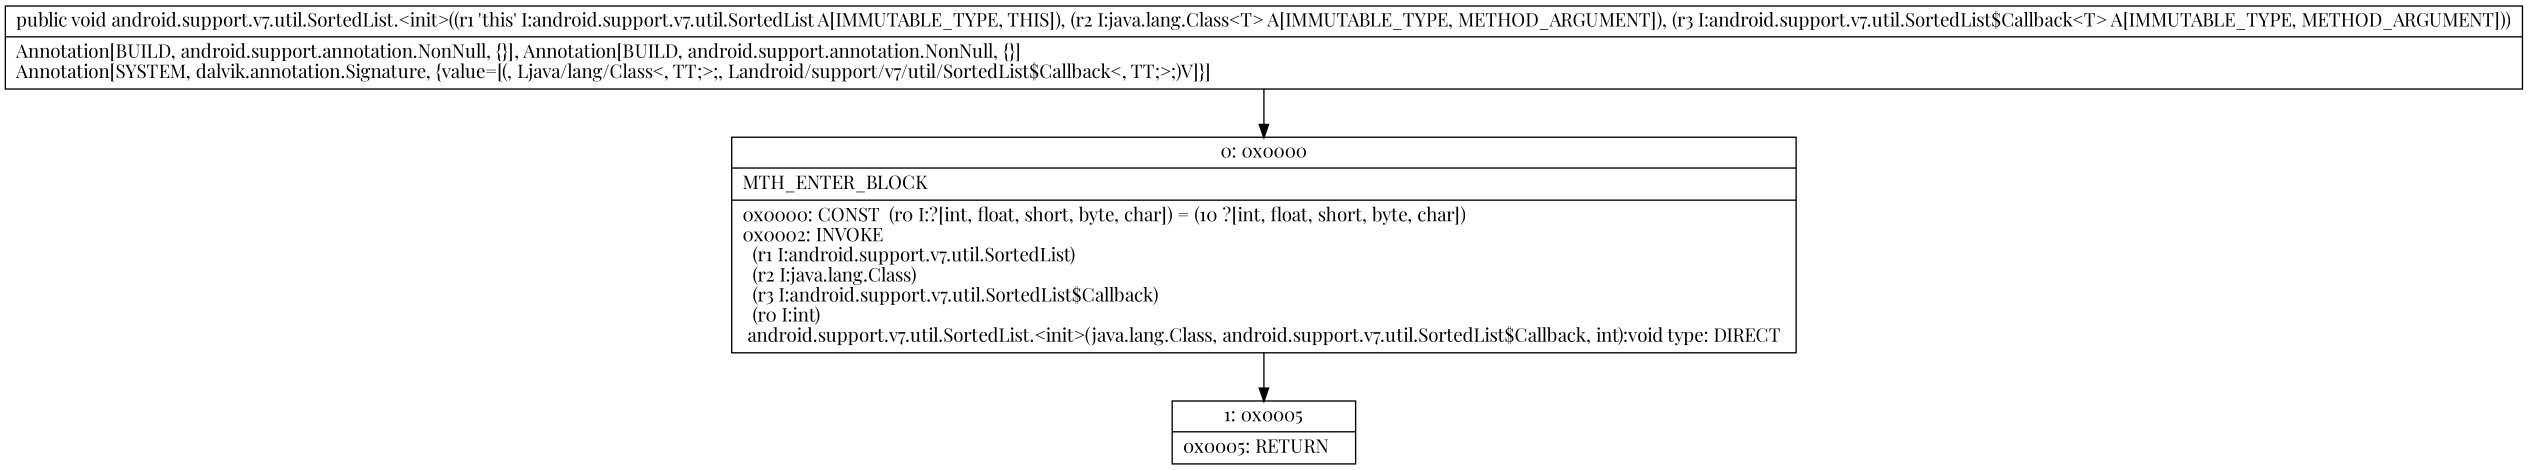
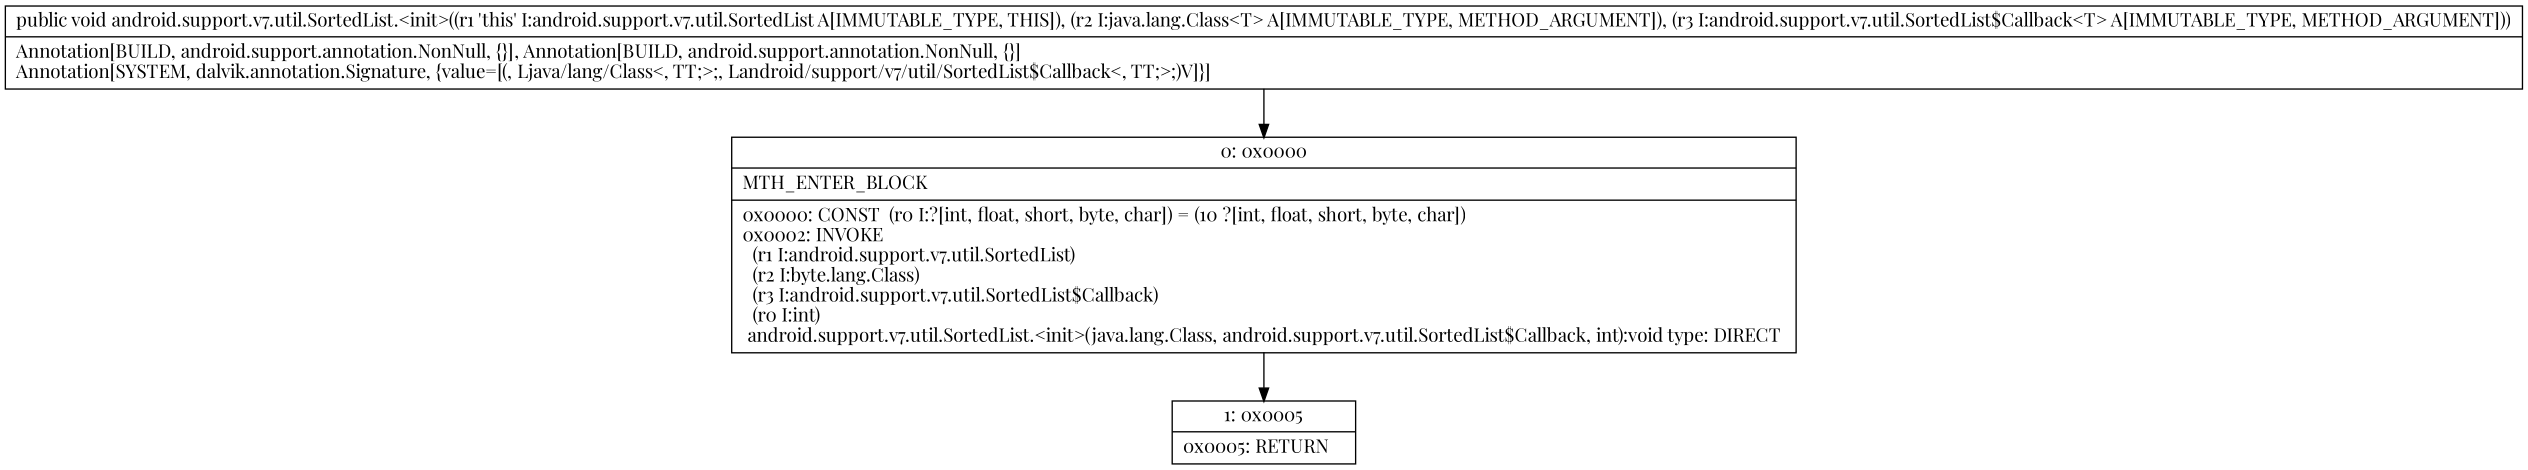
node "0: 0x0000": text "(r2 I:java.lang.Class)" -> "(r2 I:byte.lang.Class)"
